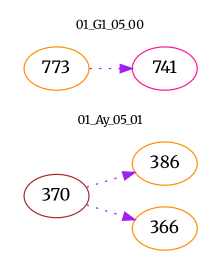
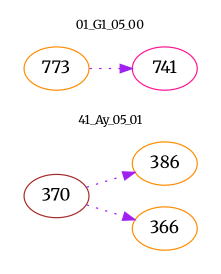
cluster "01_Ay_05_01": label "01_Ay_05_01" -> "41_Ay_05_01"
